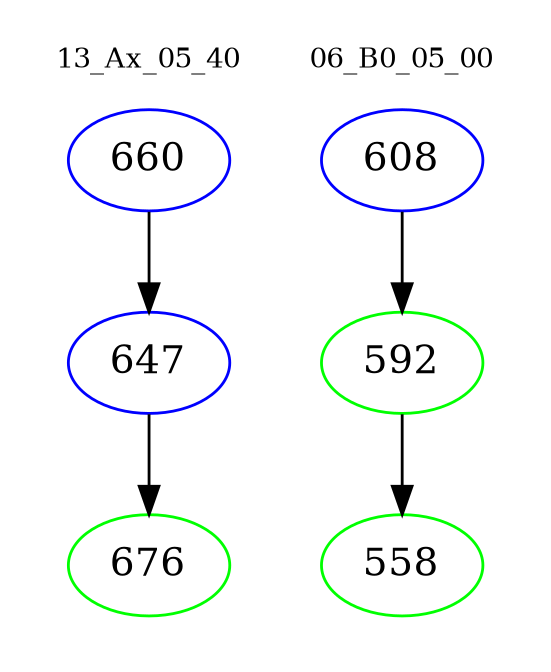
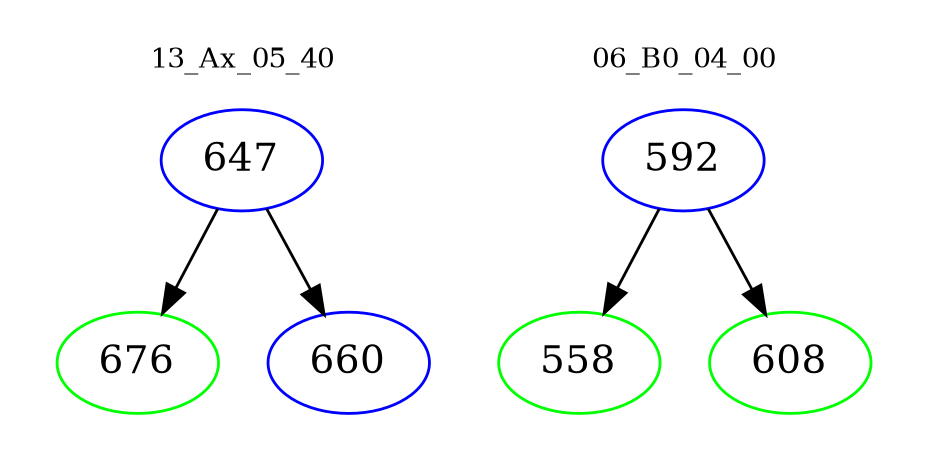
cluster "06_B0_05_00": label "06_B0_05_00" -> "06_B0_04_00"
node "608": color blue -> green
edge "660" -> "647": reversed
edge "608" -> "592": reversed
node "592": color green -> blue
